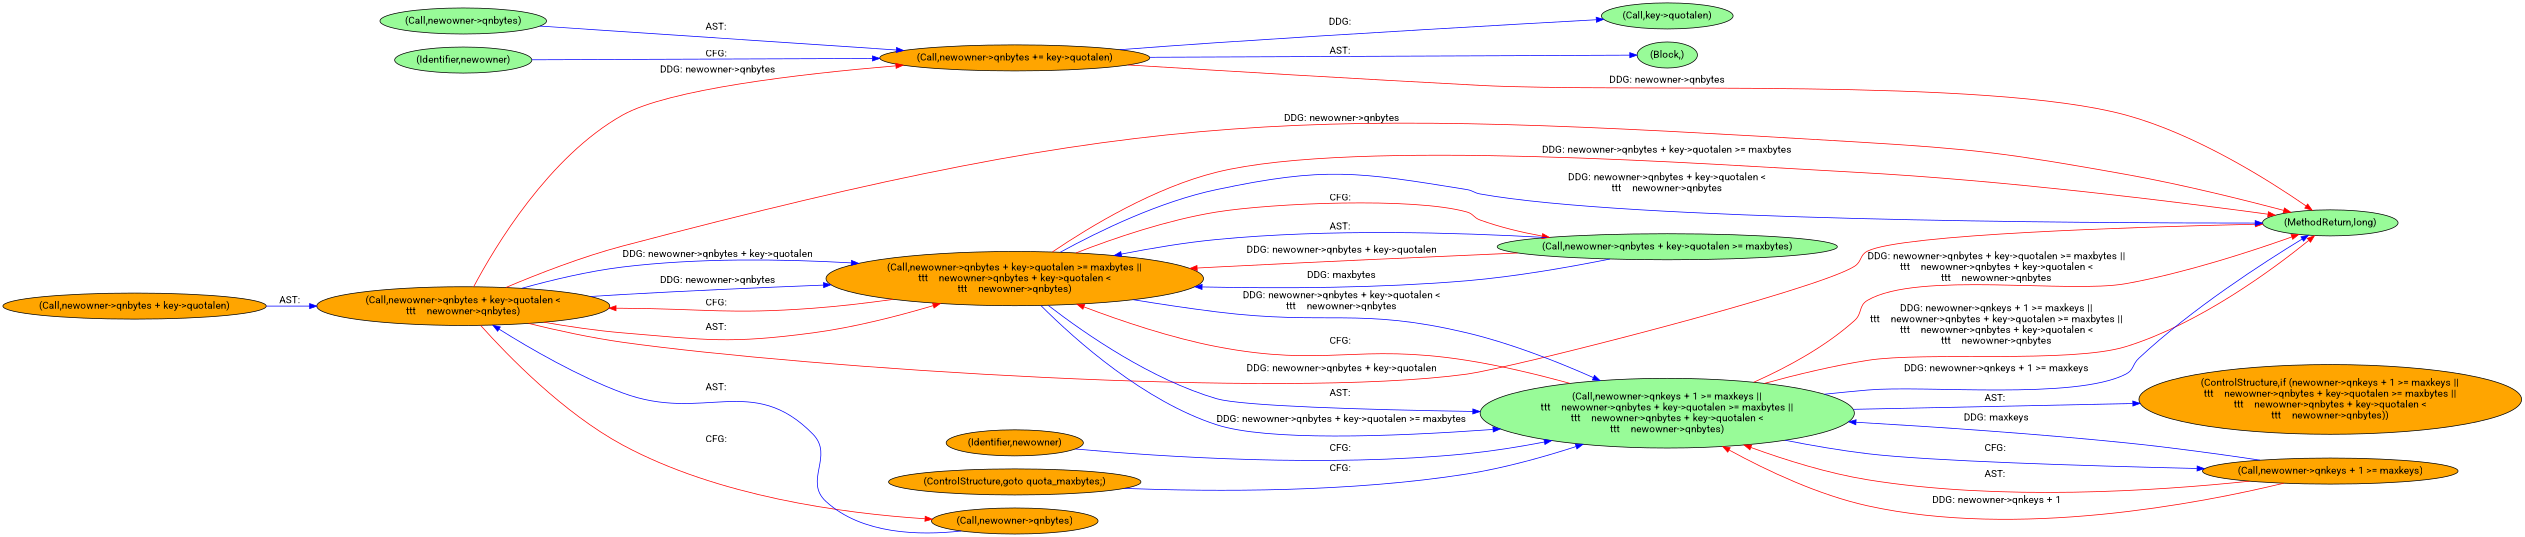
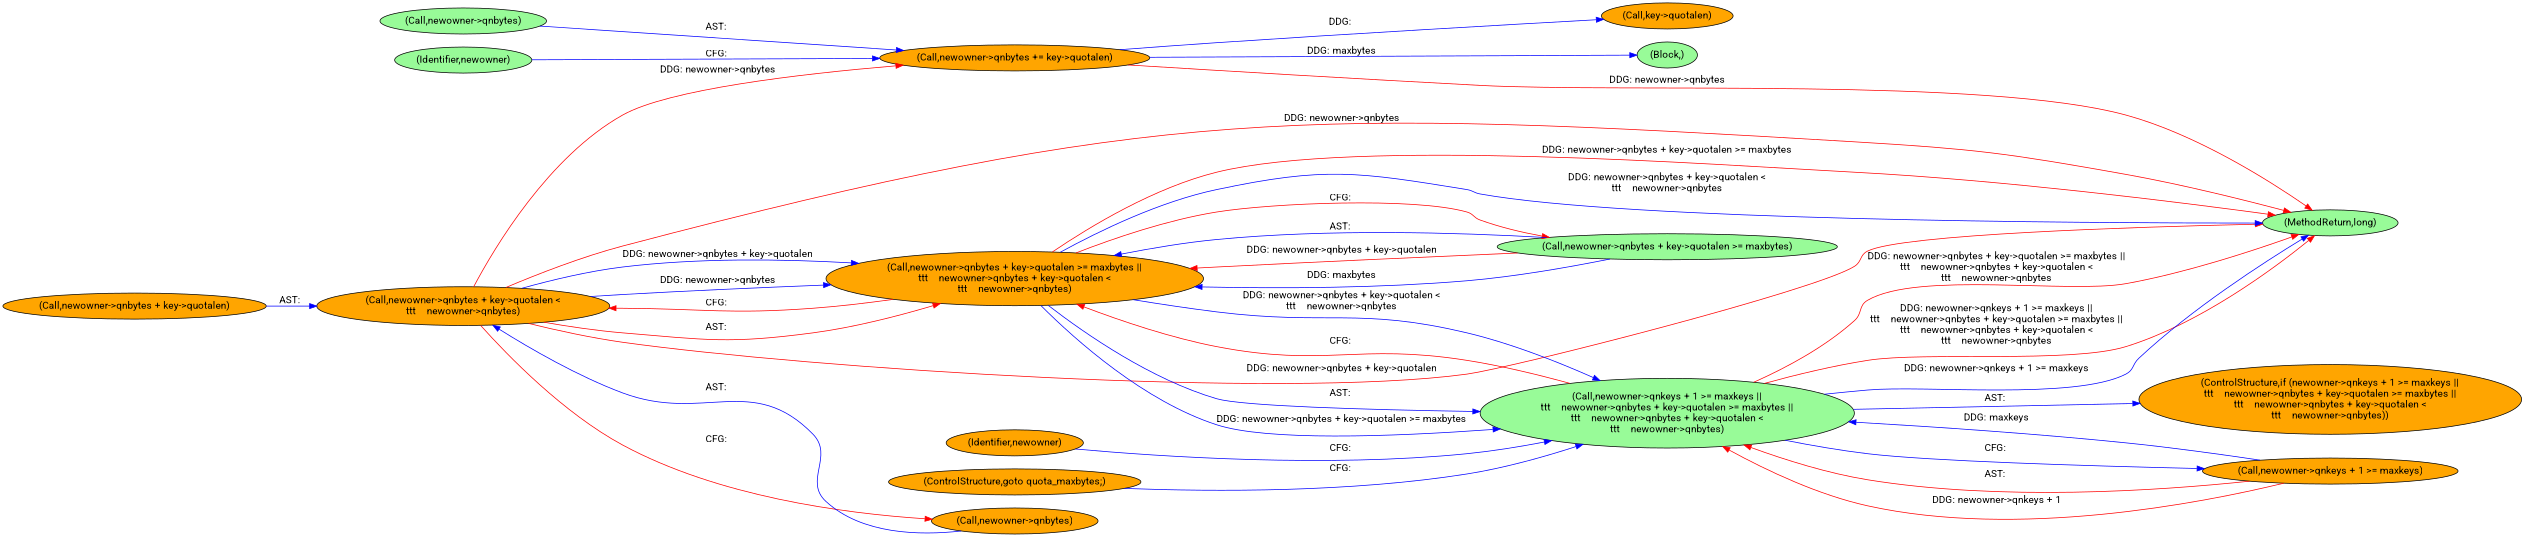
node "(Call,key->quotalen)": fillcolor palegreen -> orange
edge "(Call,newowner->qnbytes += key->quotalen)" -> "(Block,)": label "AST: " -> "DDG: maxbytes"
